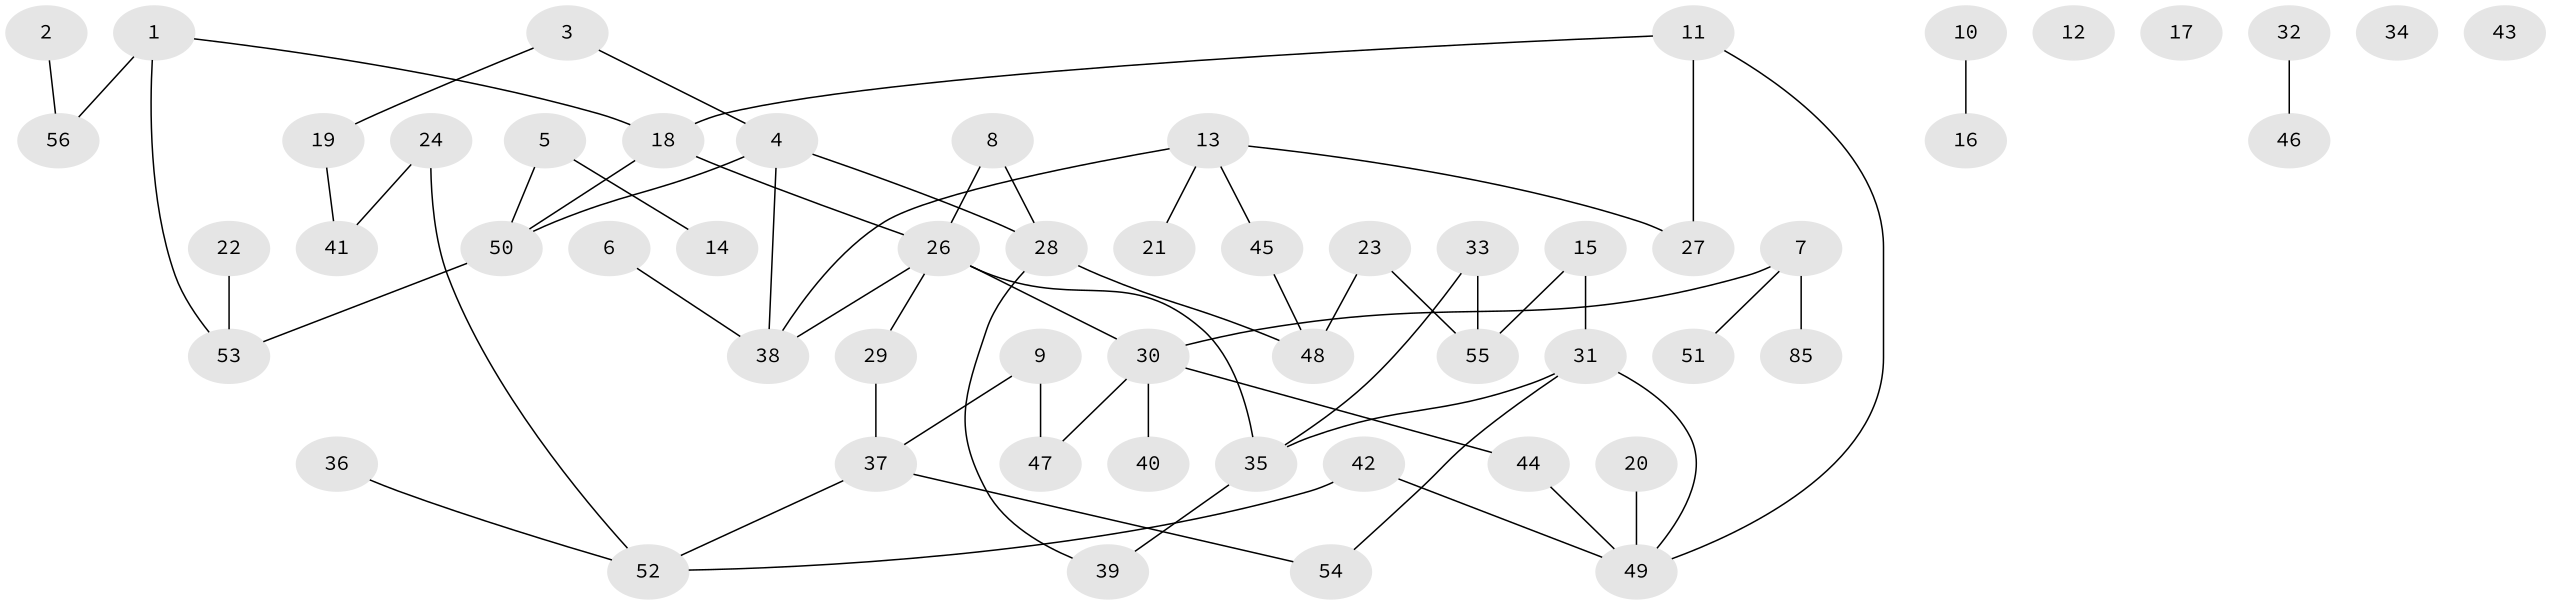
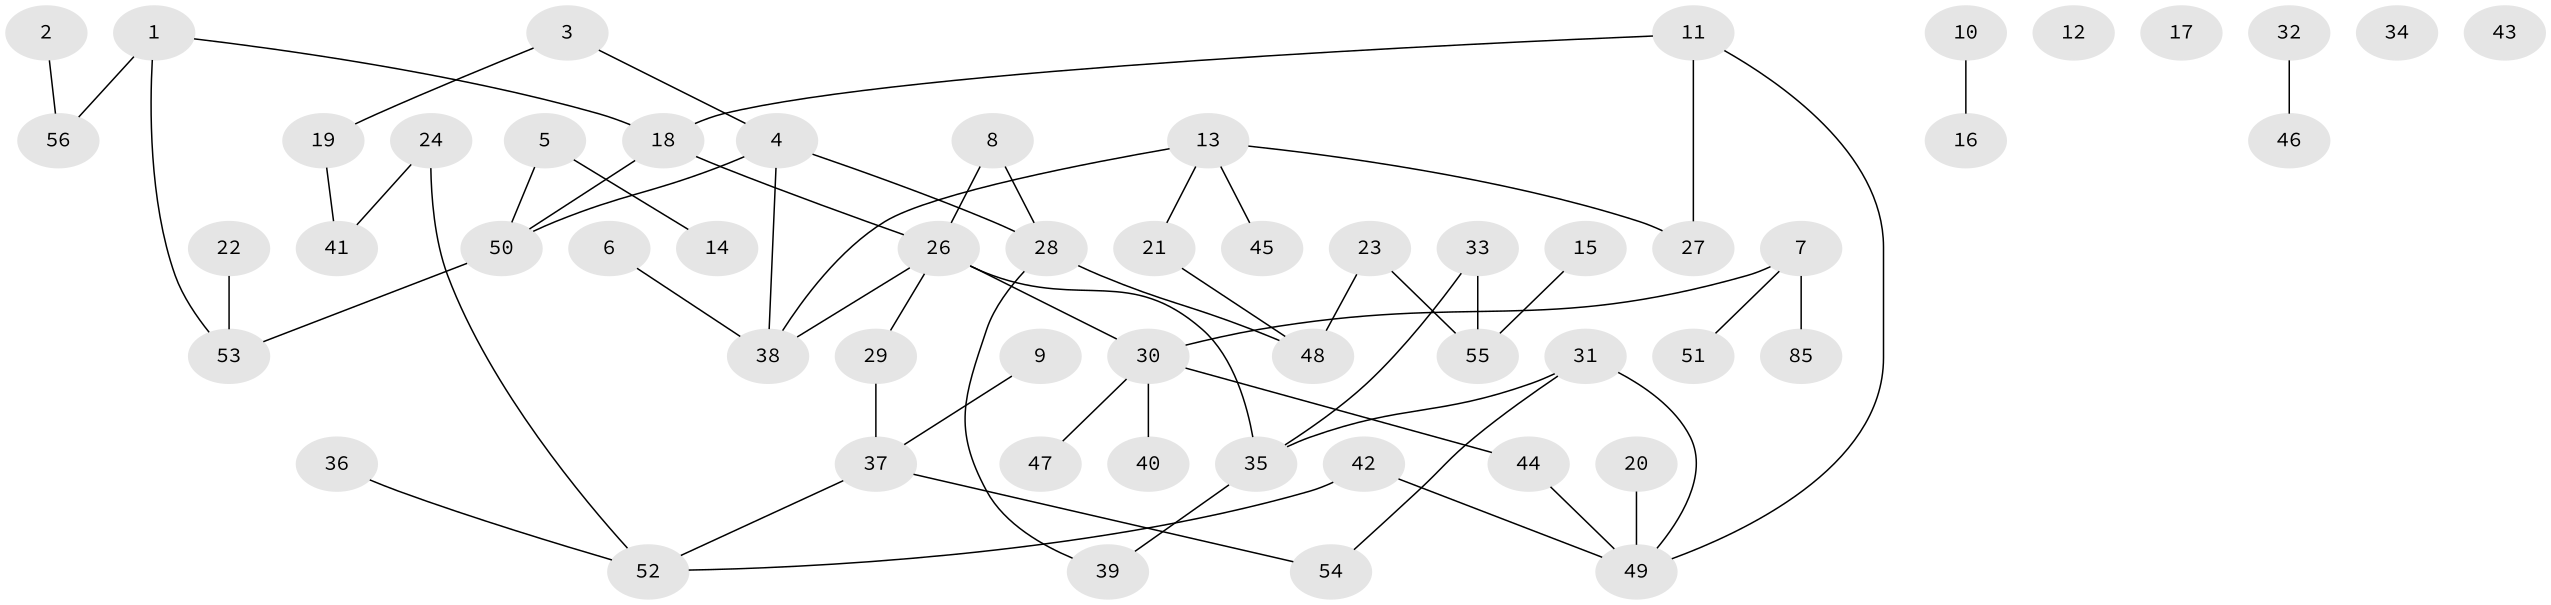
edge "15" -- "31": removed
edge "45" -- "48": now "21" -- "48"
edge "9" -- "47": removed
